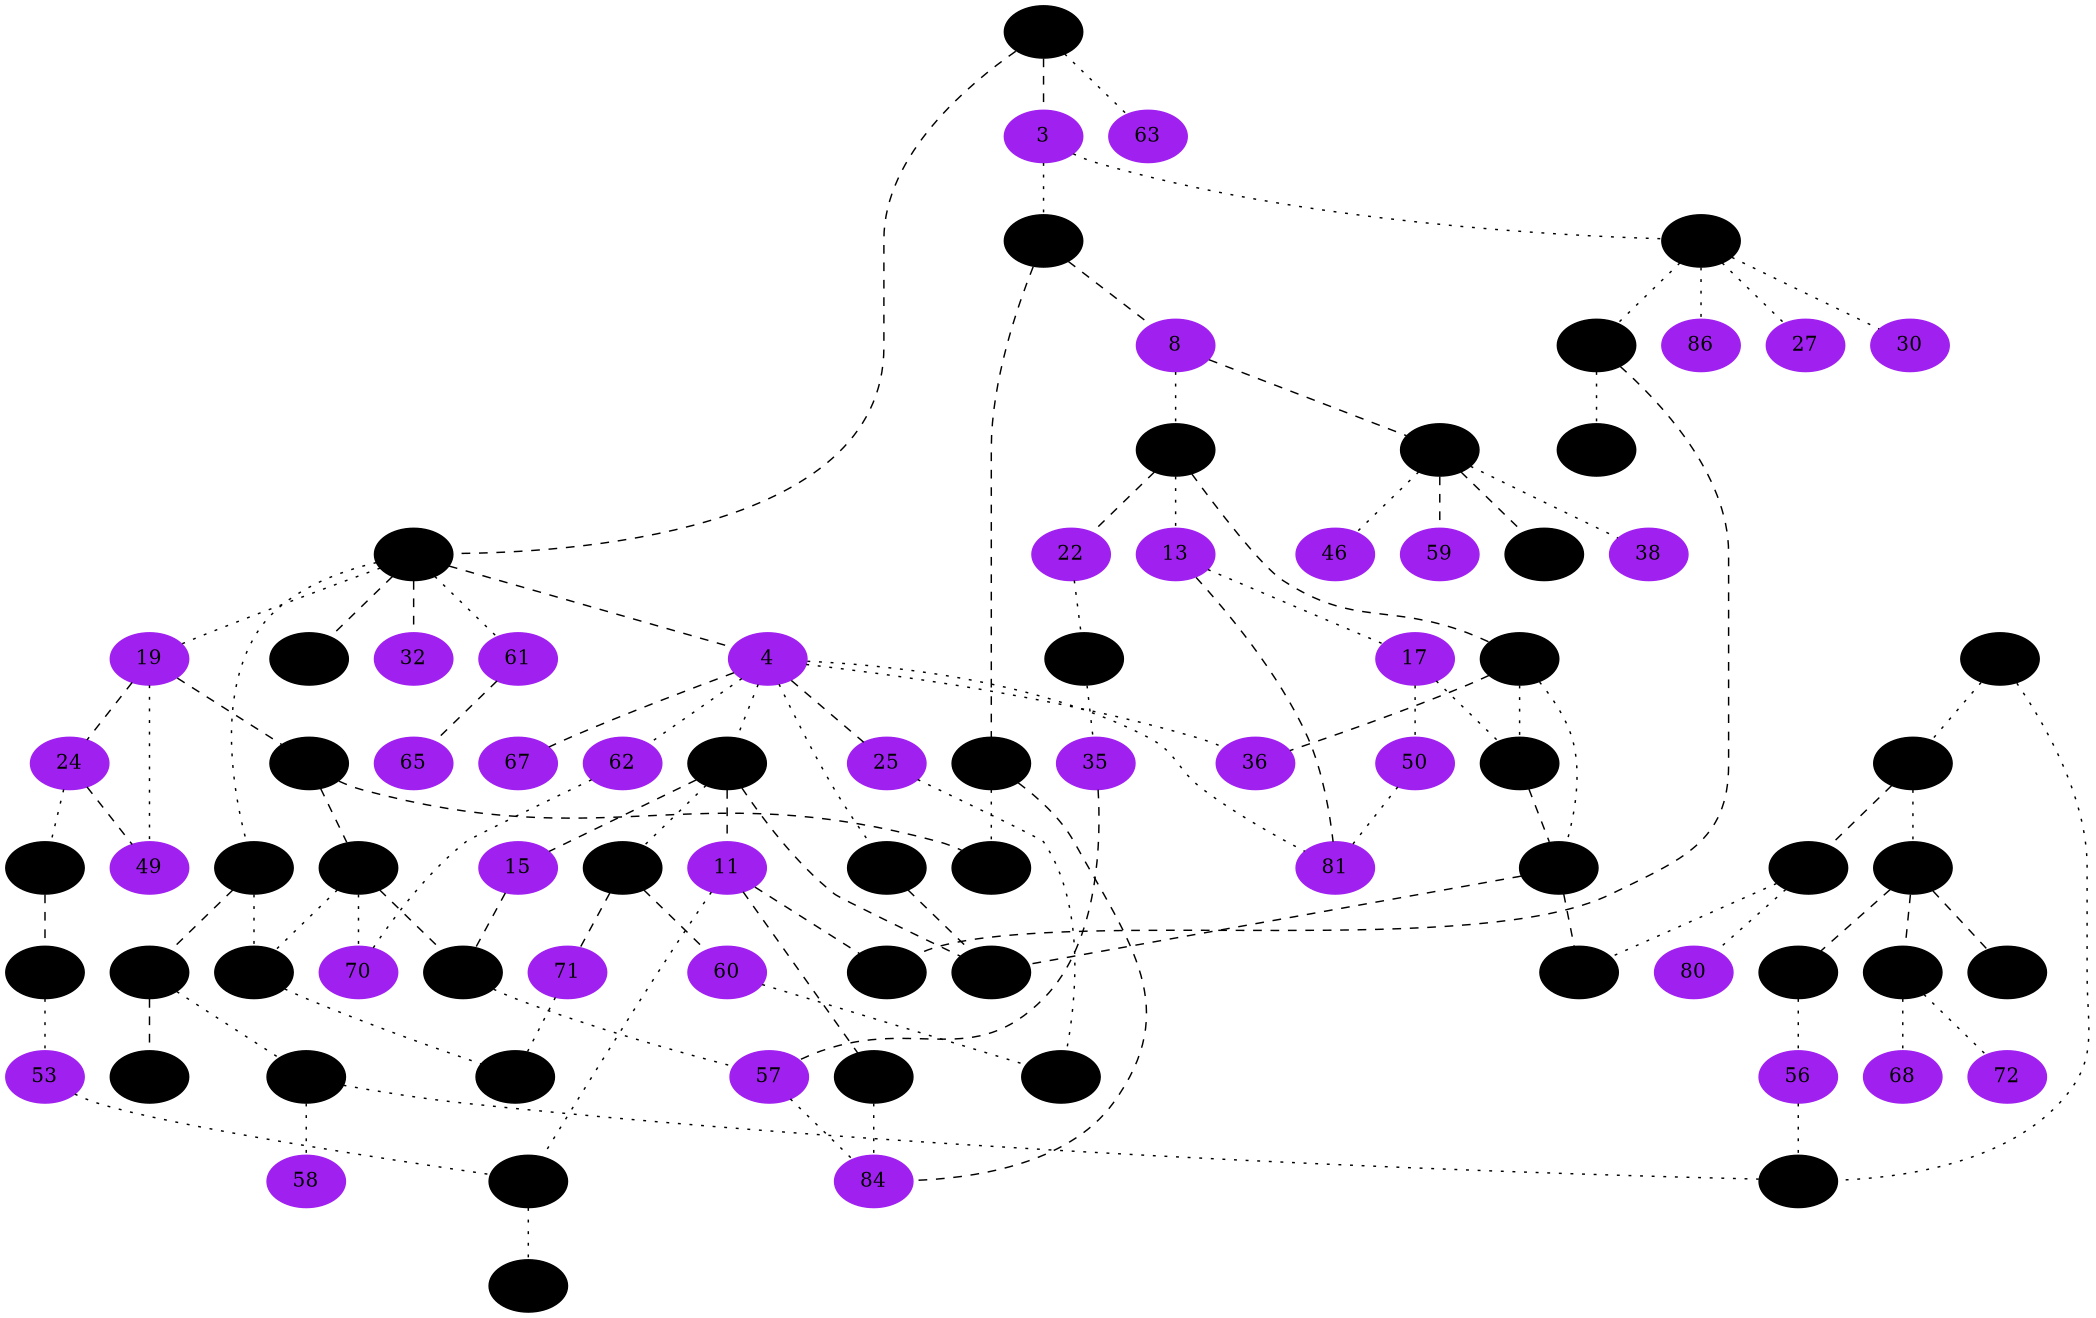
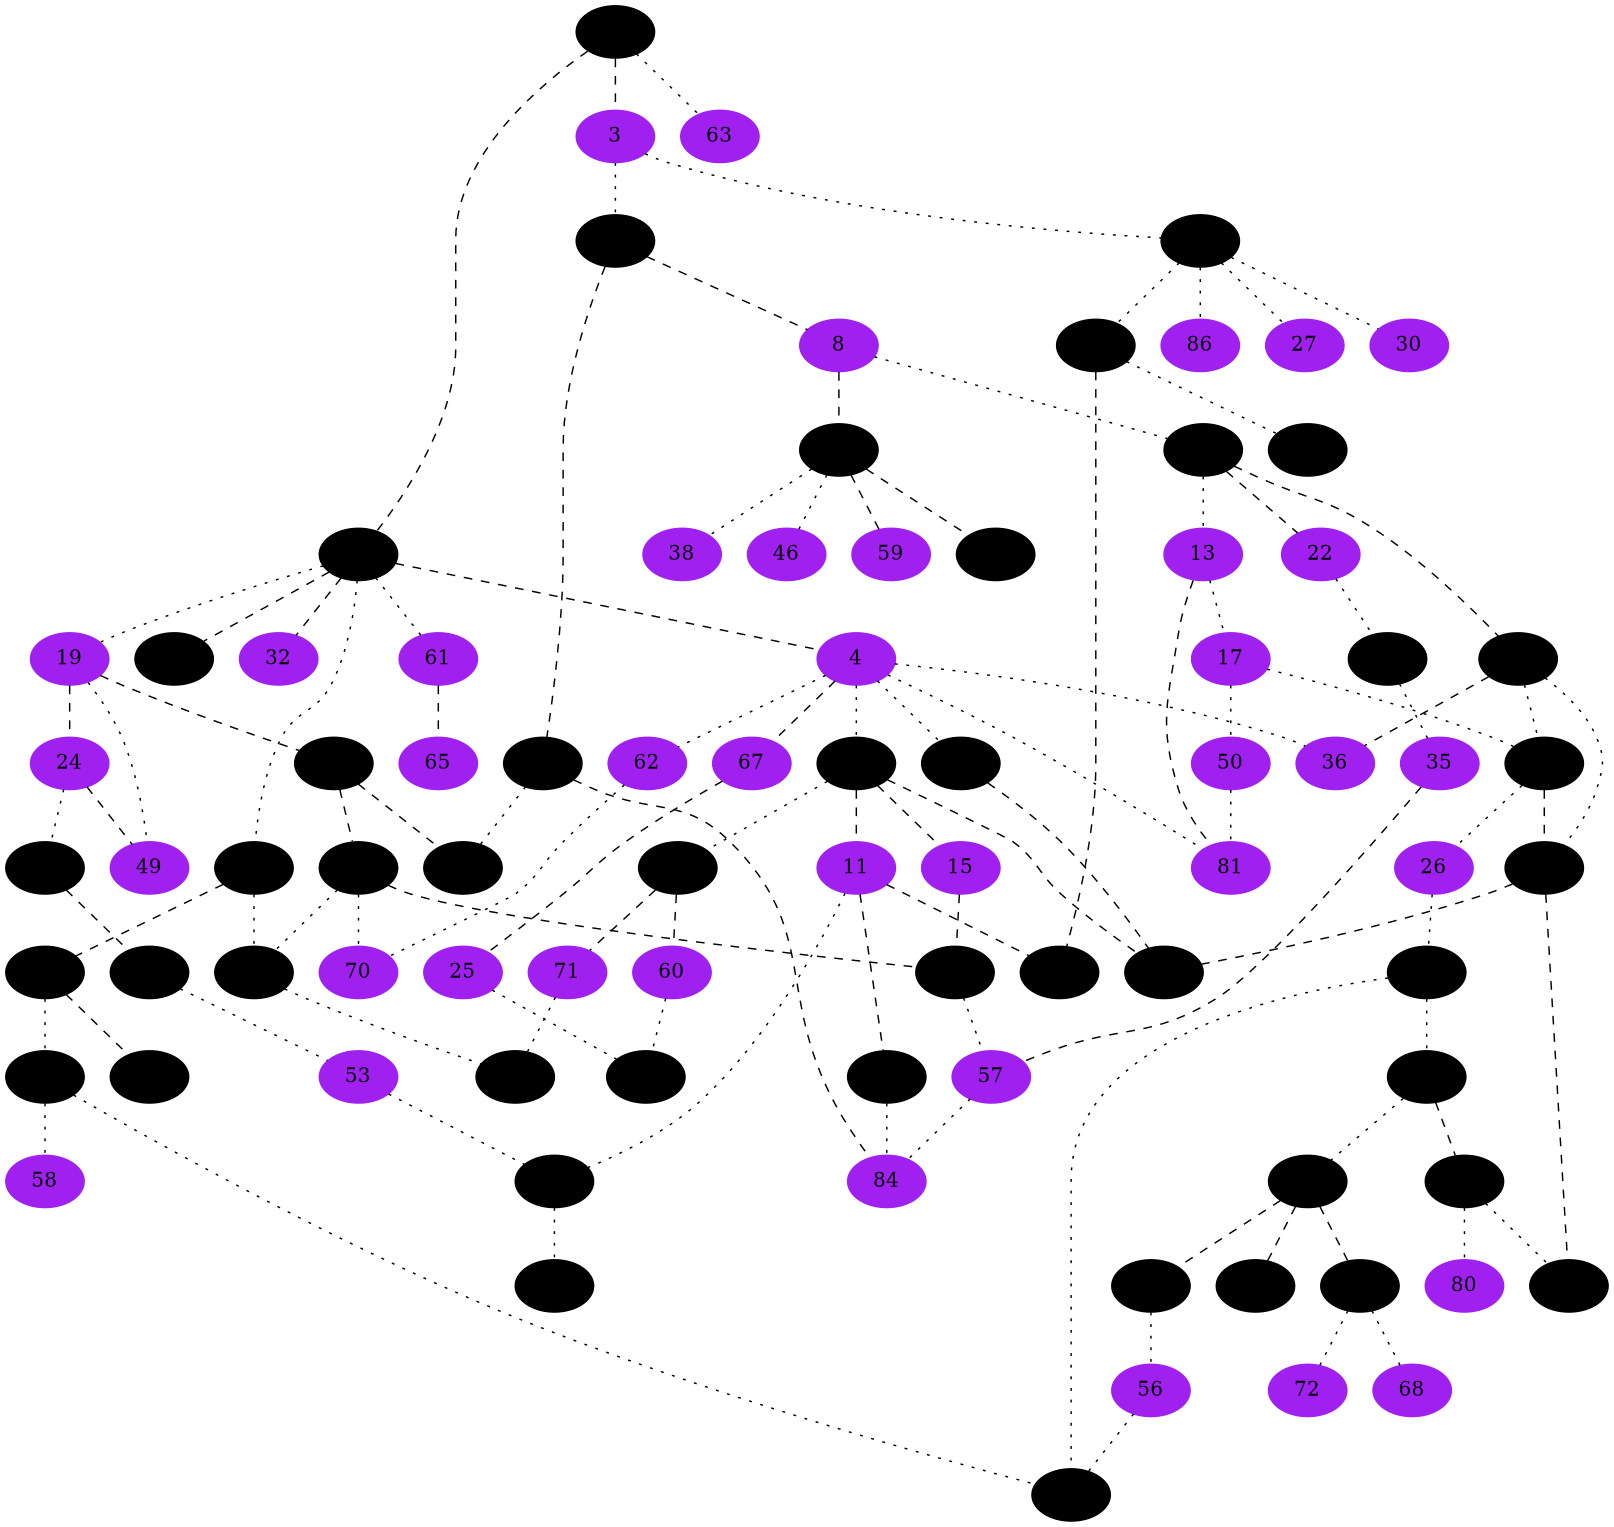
edge "4" -- "25": now "67" -- "25"
node "26": added
